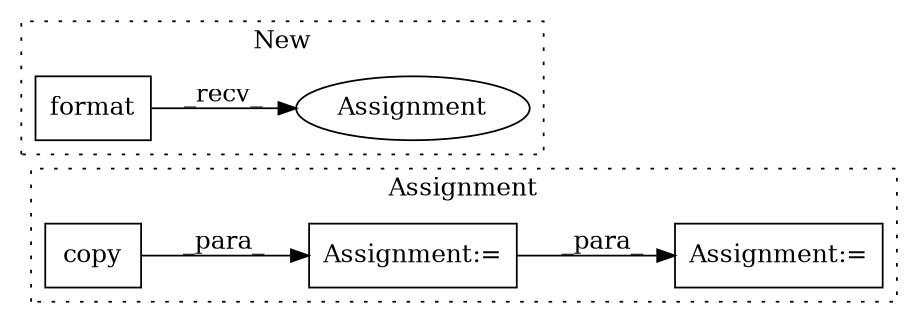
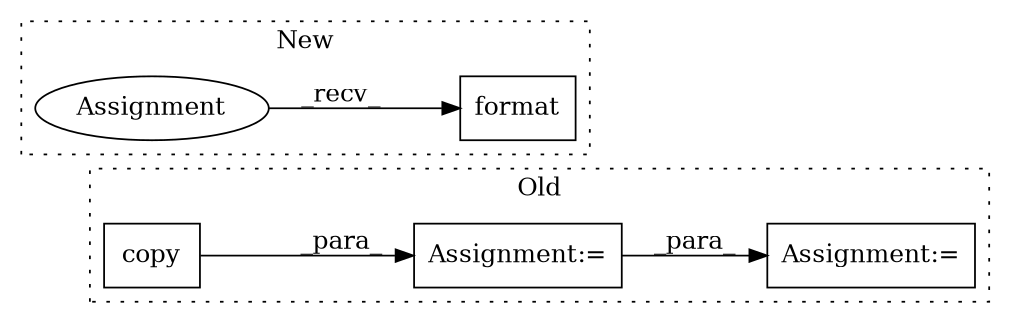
edge "format" -> "Assignment": reversed
cluster "Assignment": label "Assignment" -> "Old"
